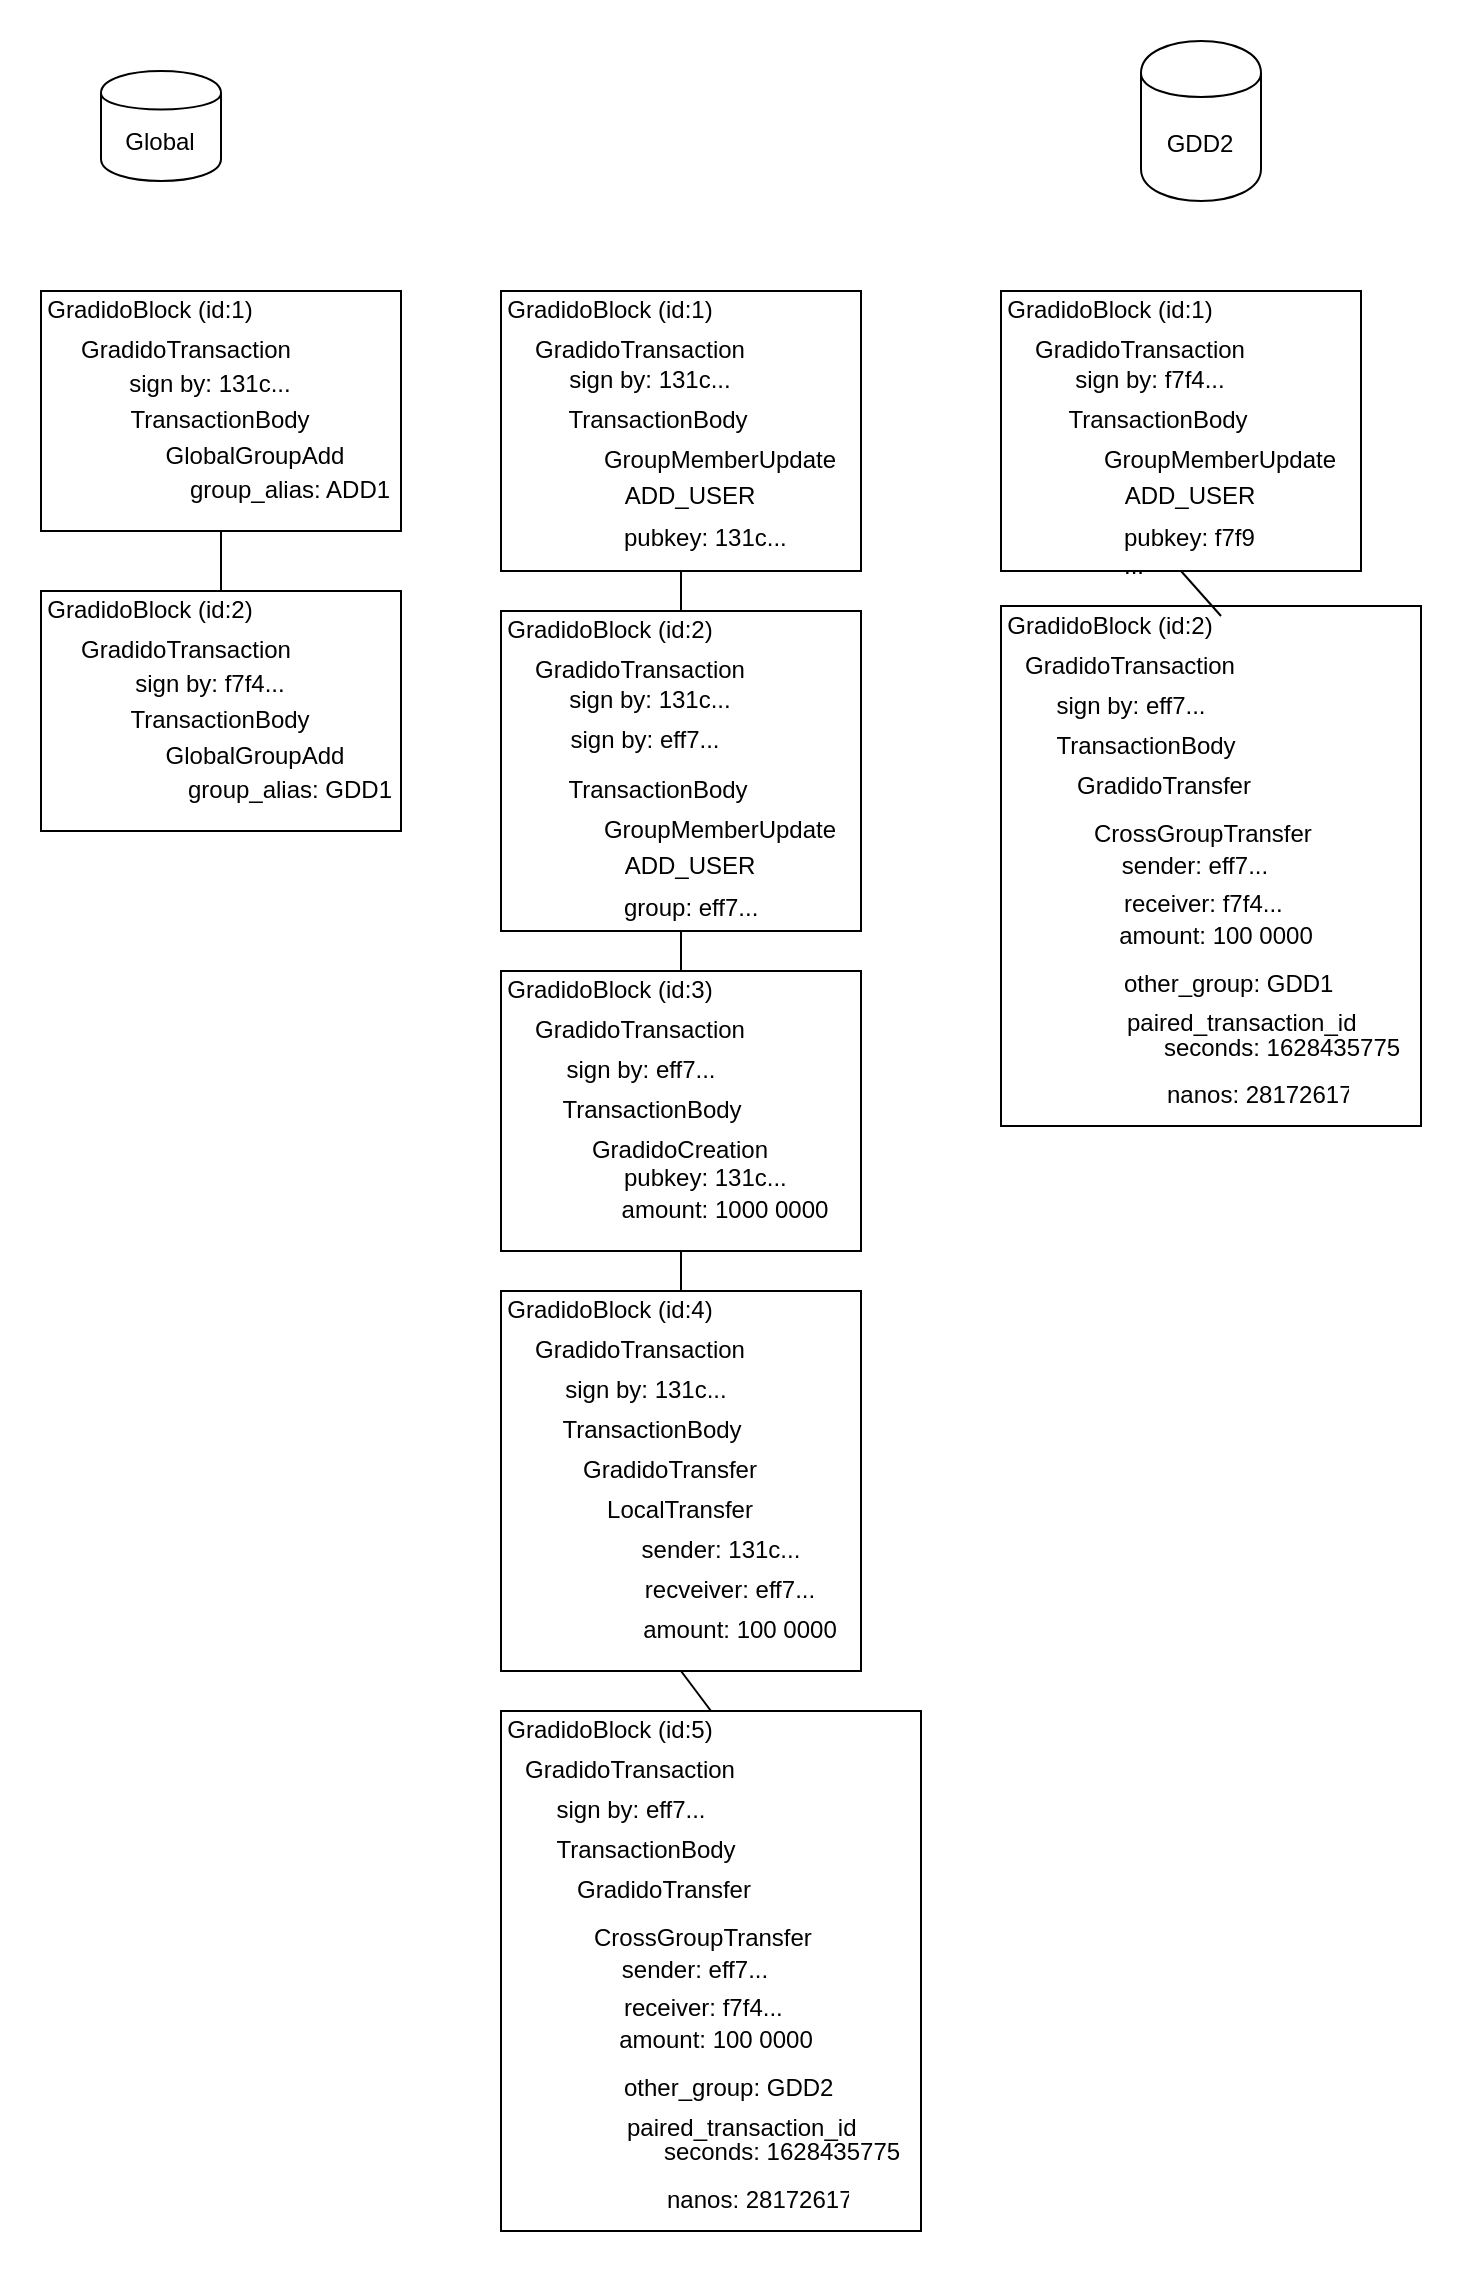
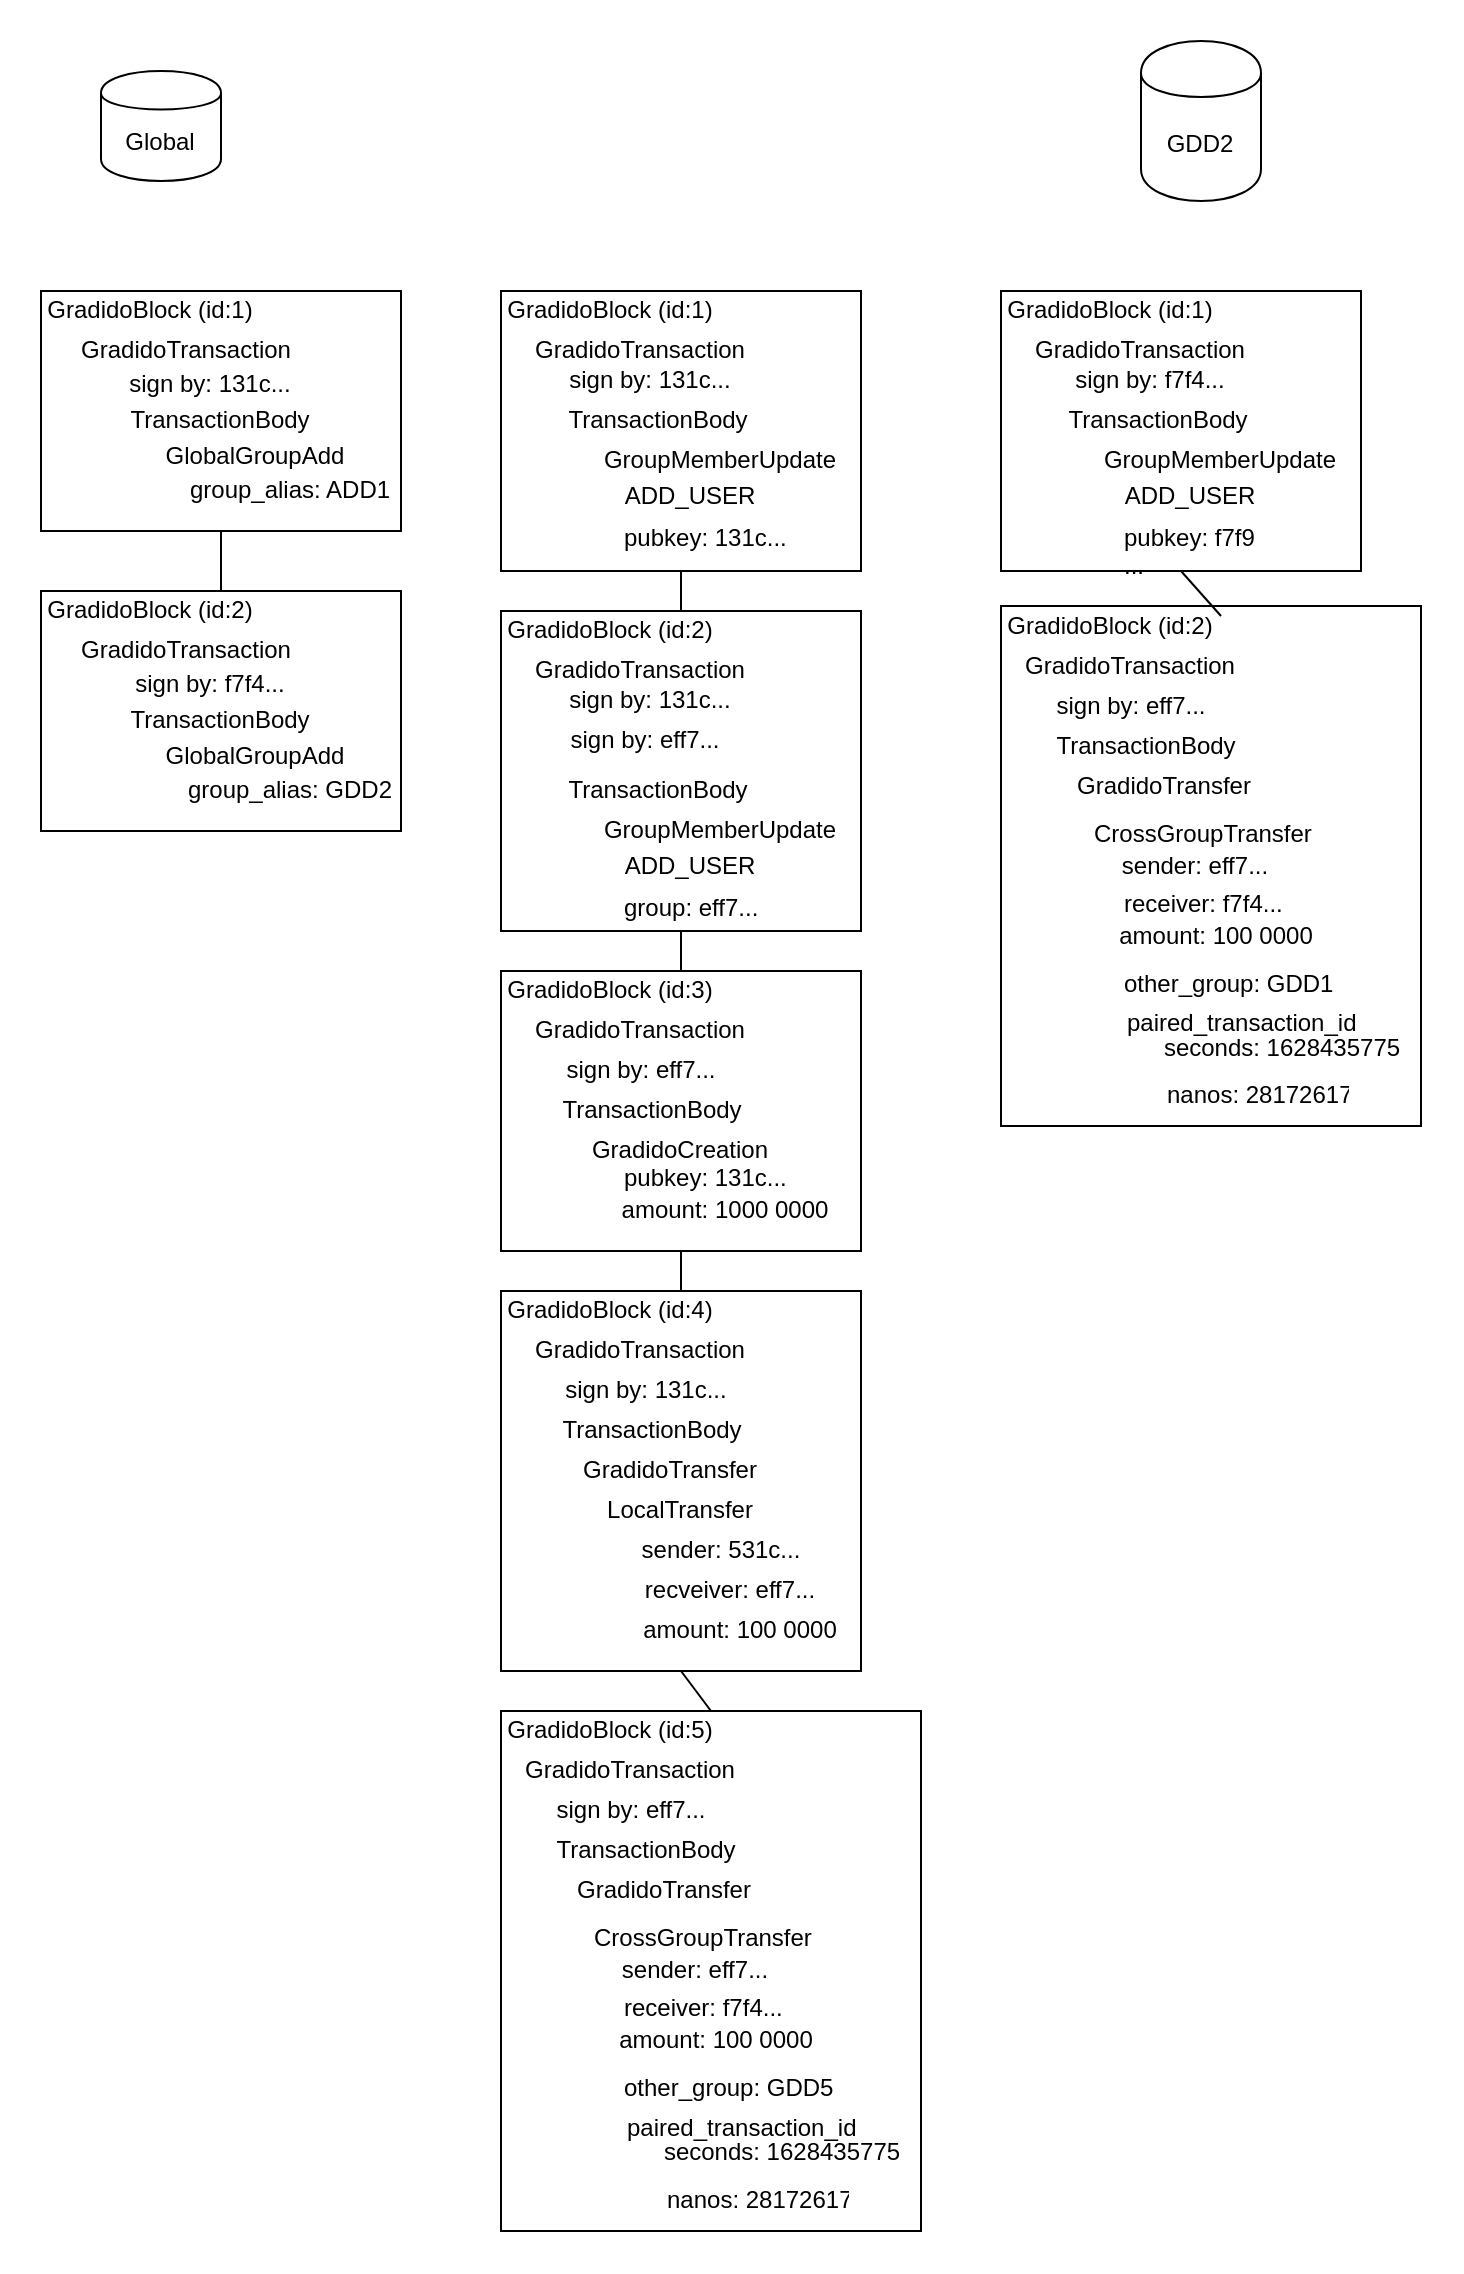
node "group_alias: GDD1": label "group_alias: GDD1" -> "group_alias: GDD2"
node "sender: 131c...": label "sender: 131c..." -> "sender: 531c..."
node "other_group: GDD2": label "other_group: GDD2" -> "other_group: GDD5"
